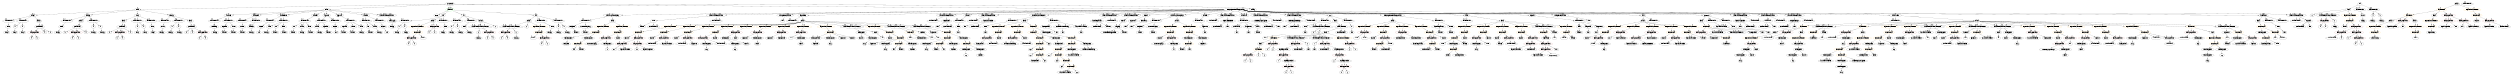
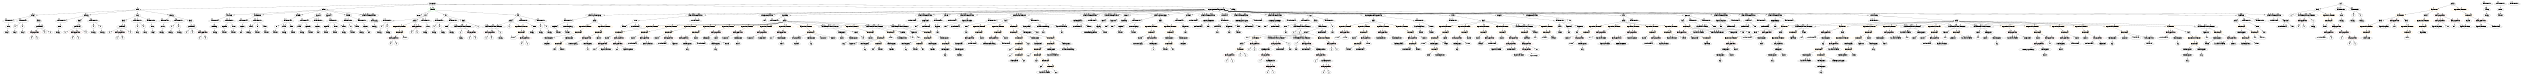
node "balanceOf": removed
node "_time": label "_time" -> "_approve"
